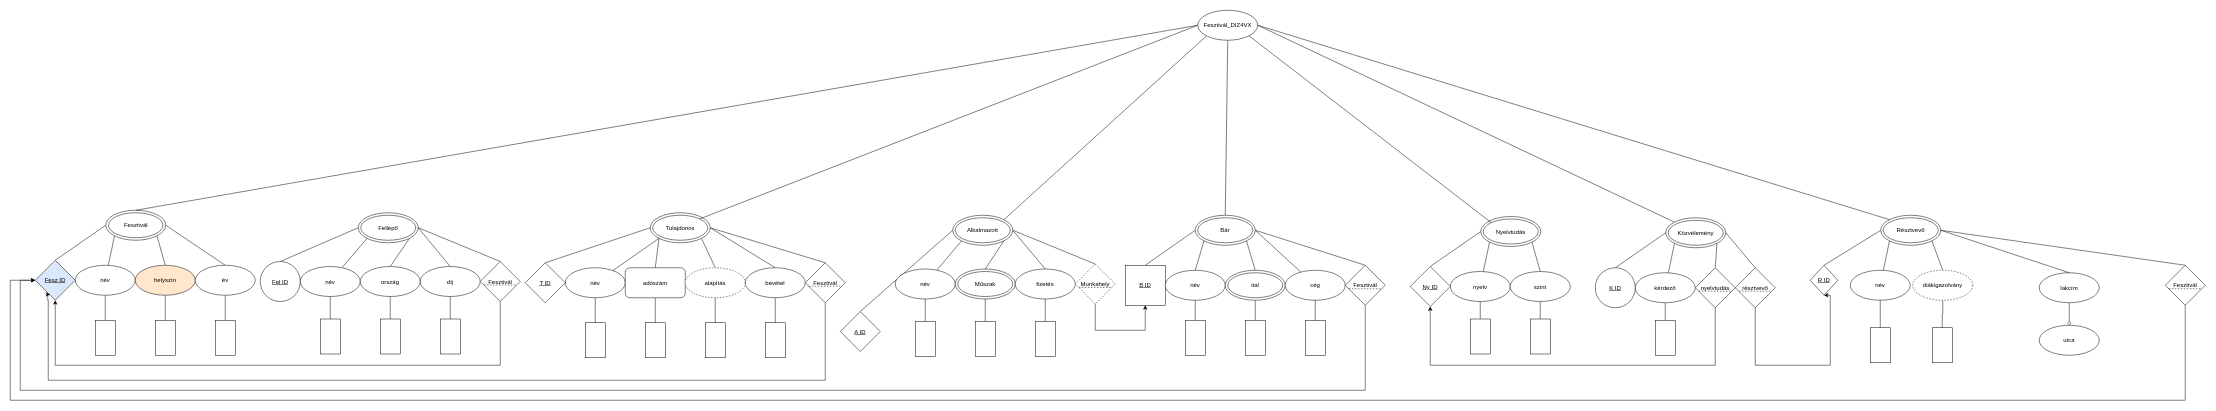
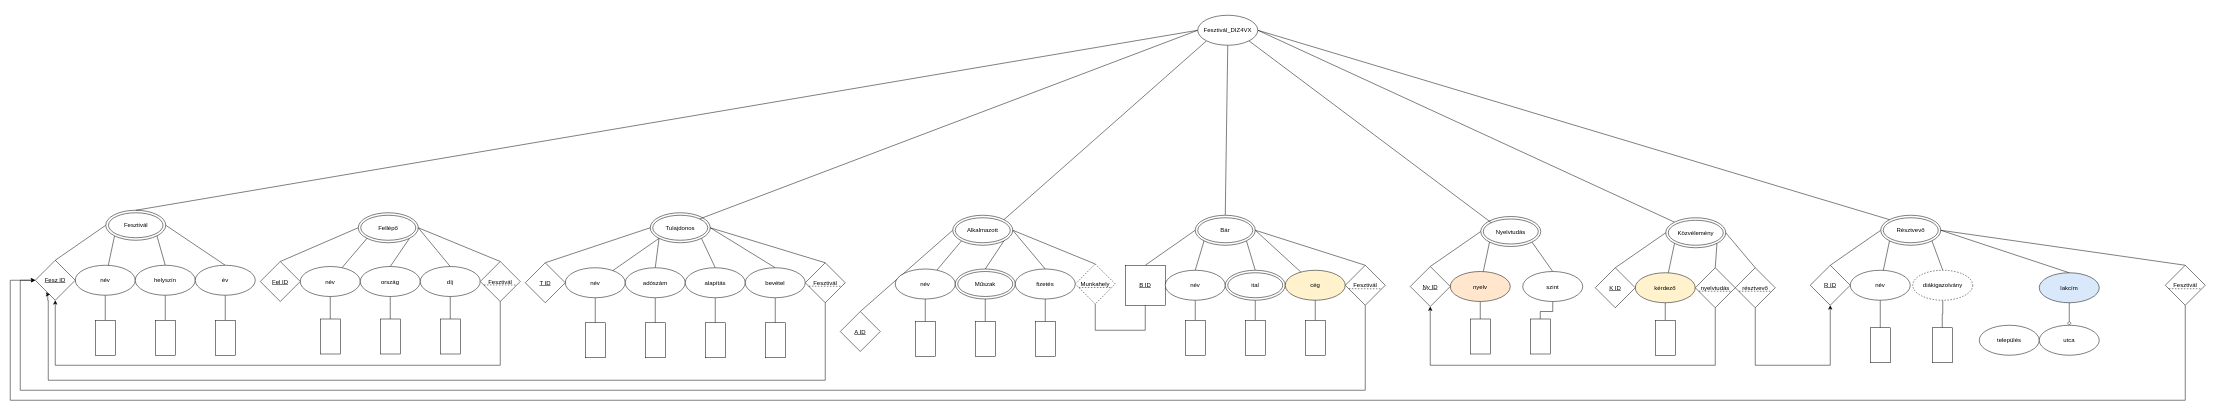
node "Fesztivál_DIZ4VX": moved (1228, 25) -> (1228, 30)
node "Fesz ID": fillcolor #dae8fc -> #ffffff
node "helyszín": fillcolor #ffe6cc -> #ffffff
node "R ID": size 28x30 -> 40x40
node "Fel ID": shape ellipse -> diamond
node "adószám": shape rounded rectangle -> ellipse
node "alapítás": style dashed -> solid
node "cég": fillcolor #ffffff -> #fff2cc
node "nyelv": fillcolor #ffffff -> #ffe6cc
node "szint": moved (1540, 287) -> (1553, 287)
node "K ID": shape ellipse -> diamond
node "kérdező": fillcolor #ffffff -> #fff2cc
node "lakcím": fillcolor #ffffff -> #dae8fc
edge "Munkahely" -> "B ID": arrowhead classic -> none
node "település": added
